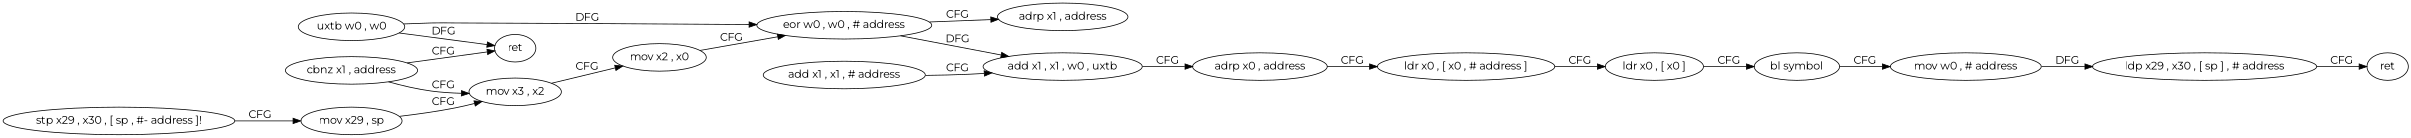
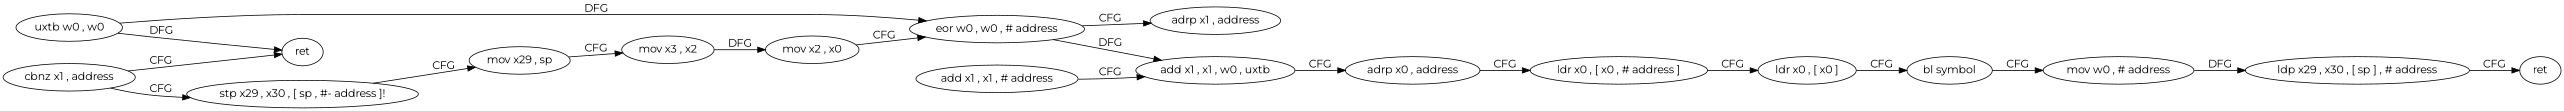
edge "mov x3 , x2" -> "mov x2 , x0": label "CFG" -> "DFG"
edge "cbnz x1 , address" -> "mov x3 , x2": now "cbnz x1 , address" -> "stp x29 , x30 , [ sp , #- address ]!"
